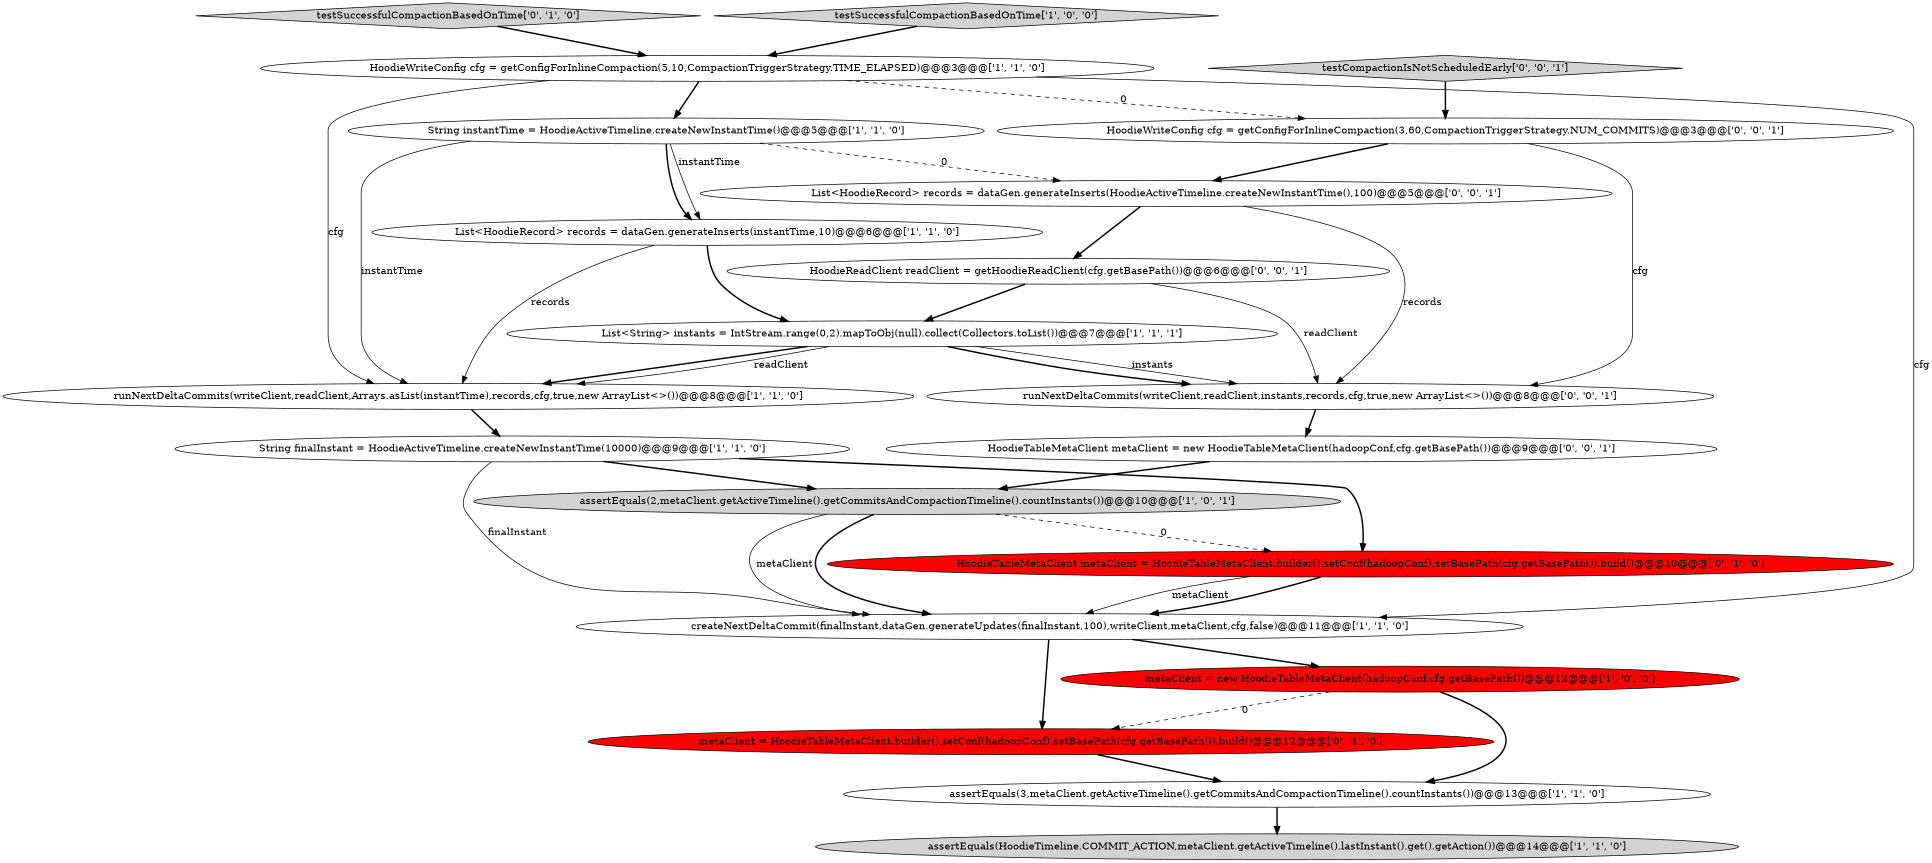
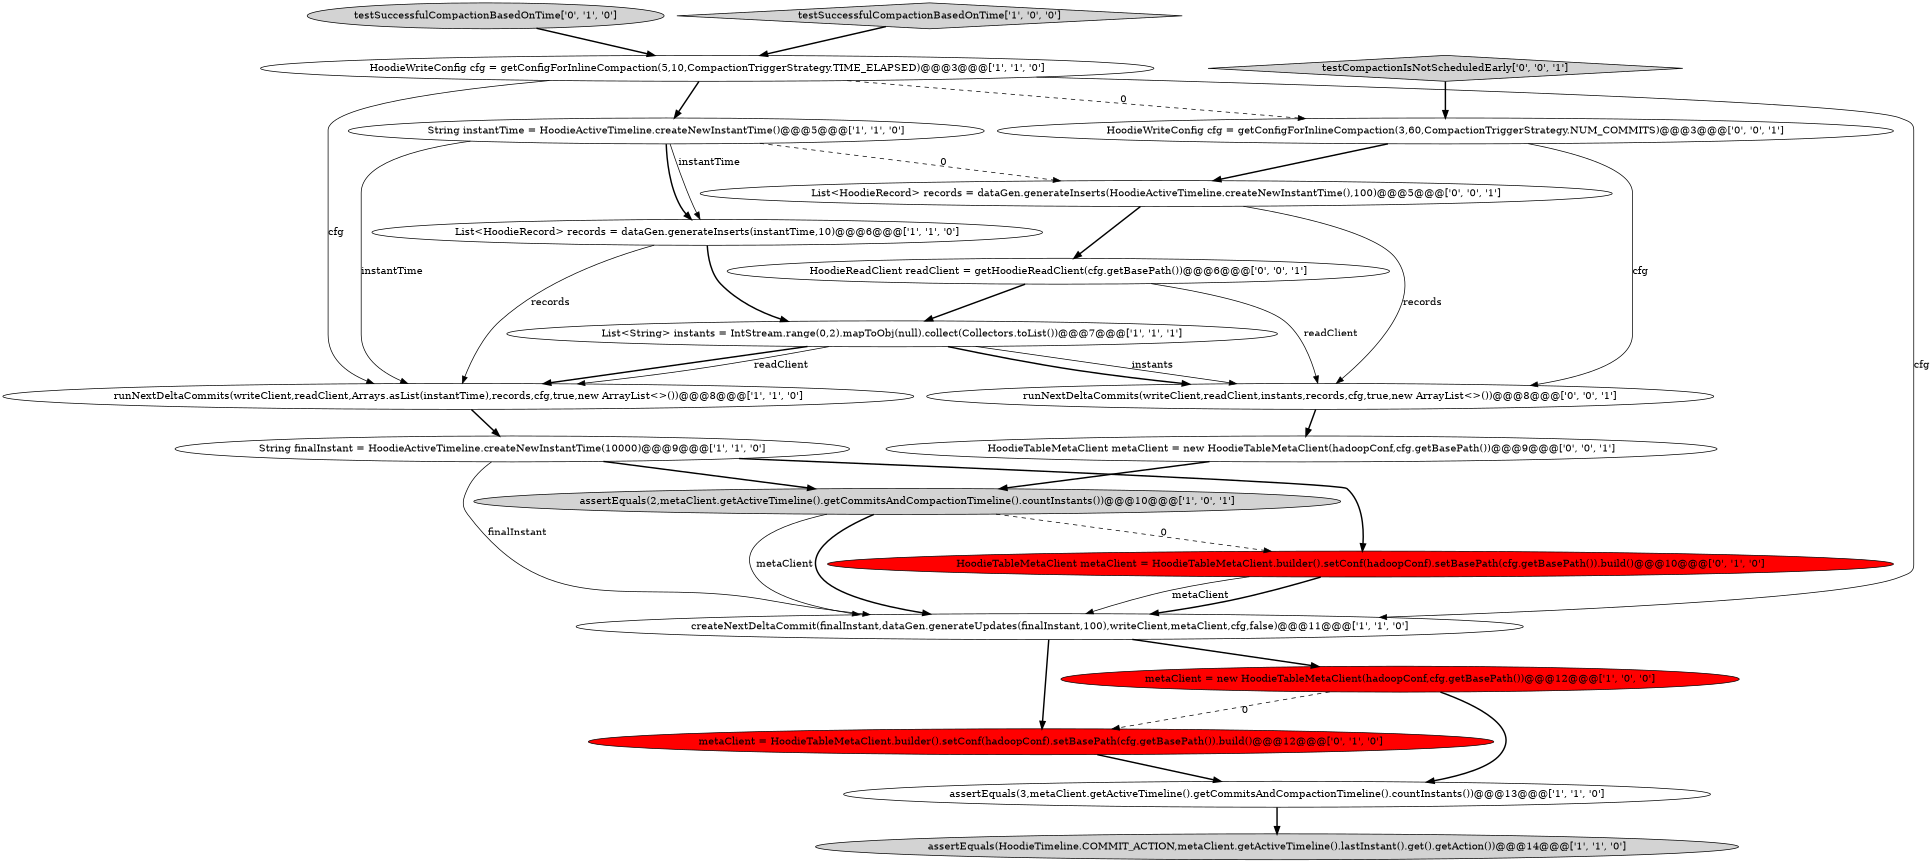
node "testSuccessfulCompactionBasedOnTime['0', '1', '0']": shape diamond -> ellipse
